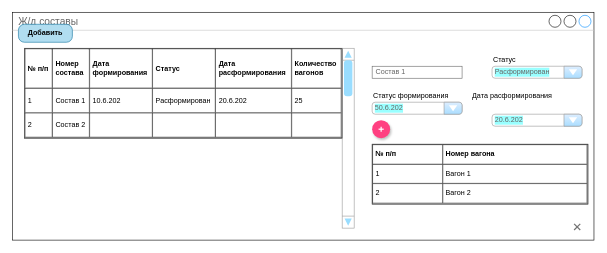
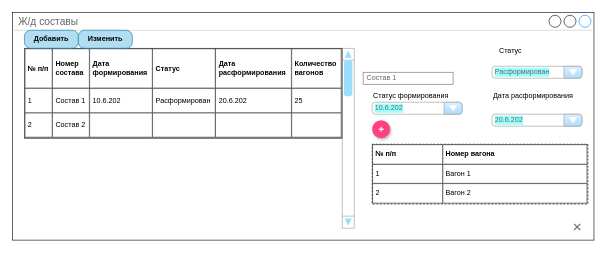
node "Добавить": moved (45, 33) -> (51, 39)
node "Изменить": added
node "Статус": moved (537, 60) -> (543, 51)
node "Состав 1": moved (417, 72) -> (408, 78)
node "Дата расформирования": moved (516, 96) -> (537, 96)
node "50.6.202": label "50.6.202" -> "10.6.202"
node "№ п/пНомер вагона 1 Вагон 1 2 Вагон 2": style solid -> dashed
